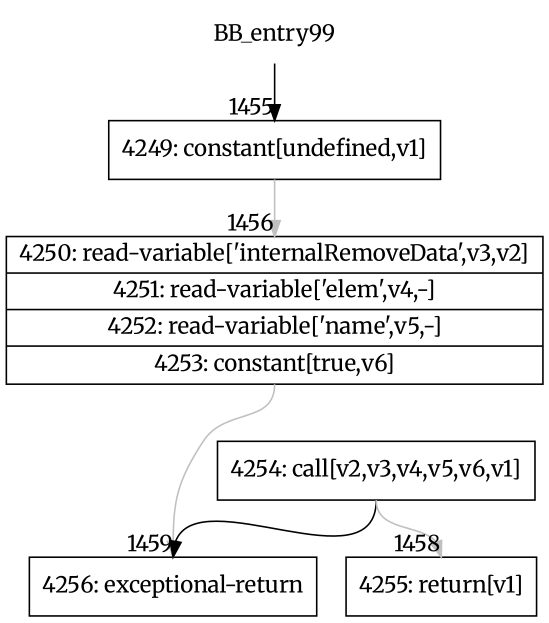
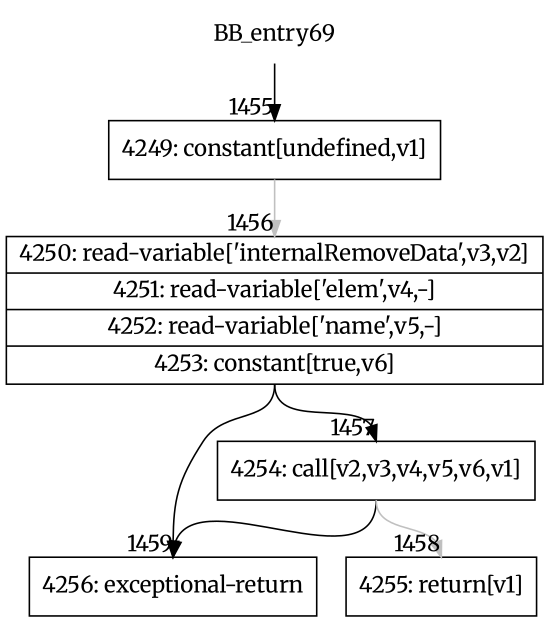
node "BB_entry99": label "BB_entry99" -> "BB_entry69"
edge "4250: read-variable['internalRemoveData',v3,v2]" -> "4254: call[v2,v3,v4,v5,v6,v1]": added
edge "4250: read-variable['internalRemoveData',v3,v2]" -> "4256: exceptional-return": color gray -> black
